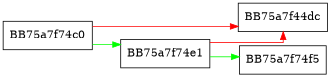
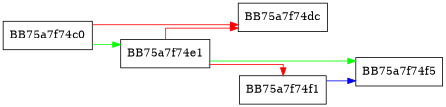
node "BB75a7f44dc": label "BB75a7f44dc" -> "BB75a7f74dc"
node "BB75a7f74f1": added
